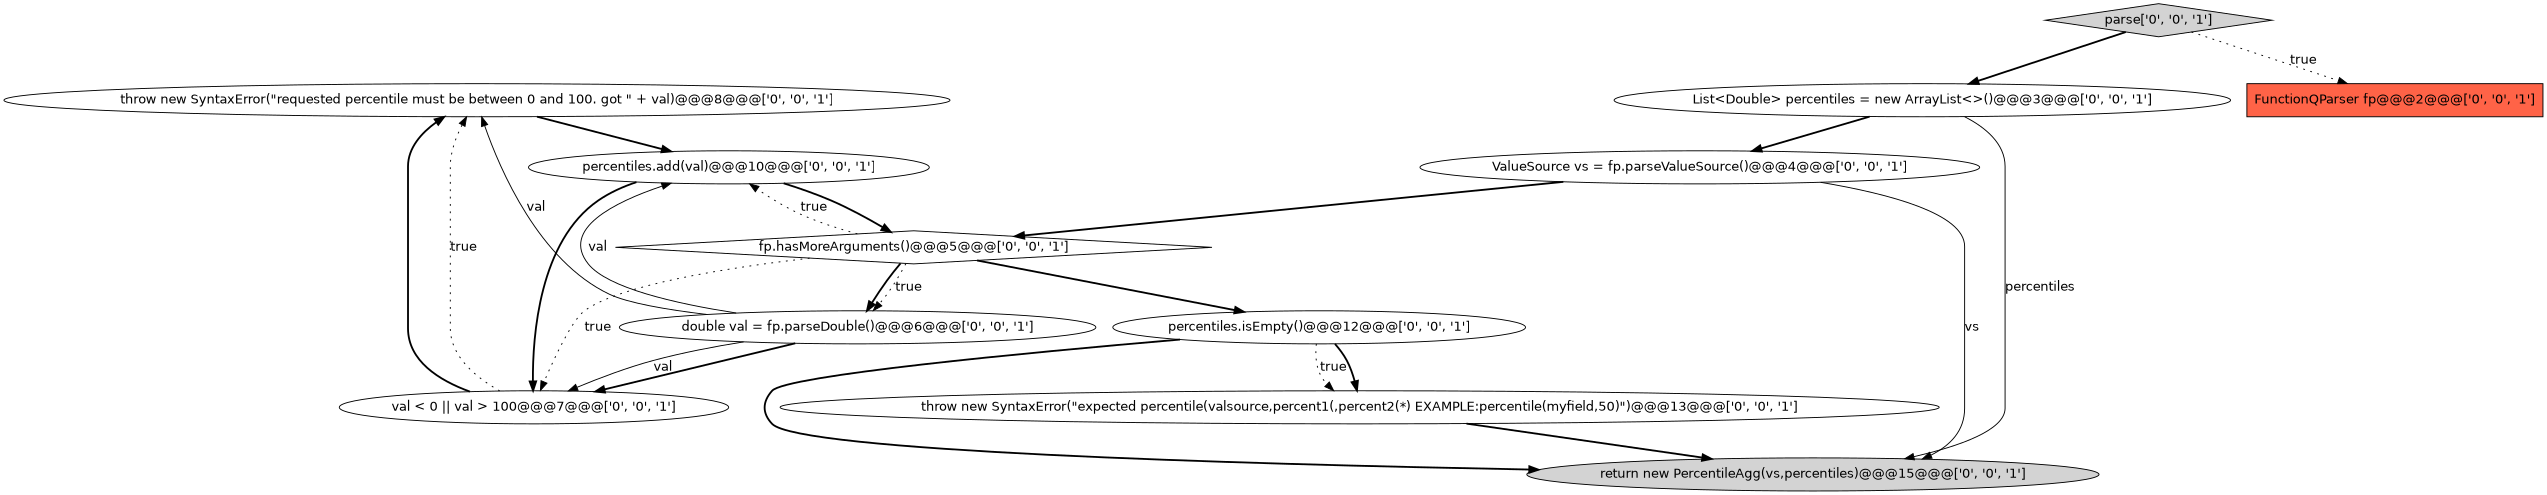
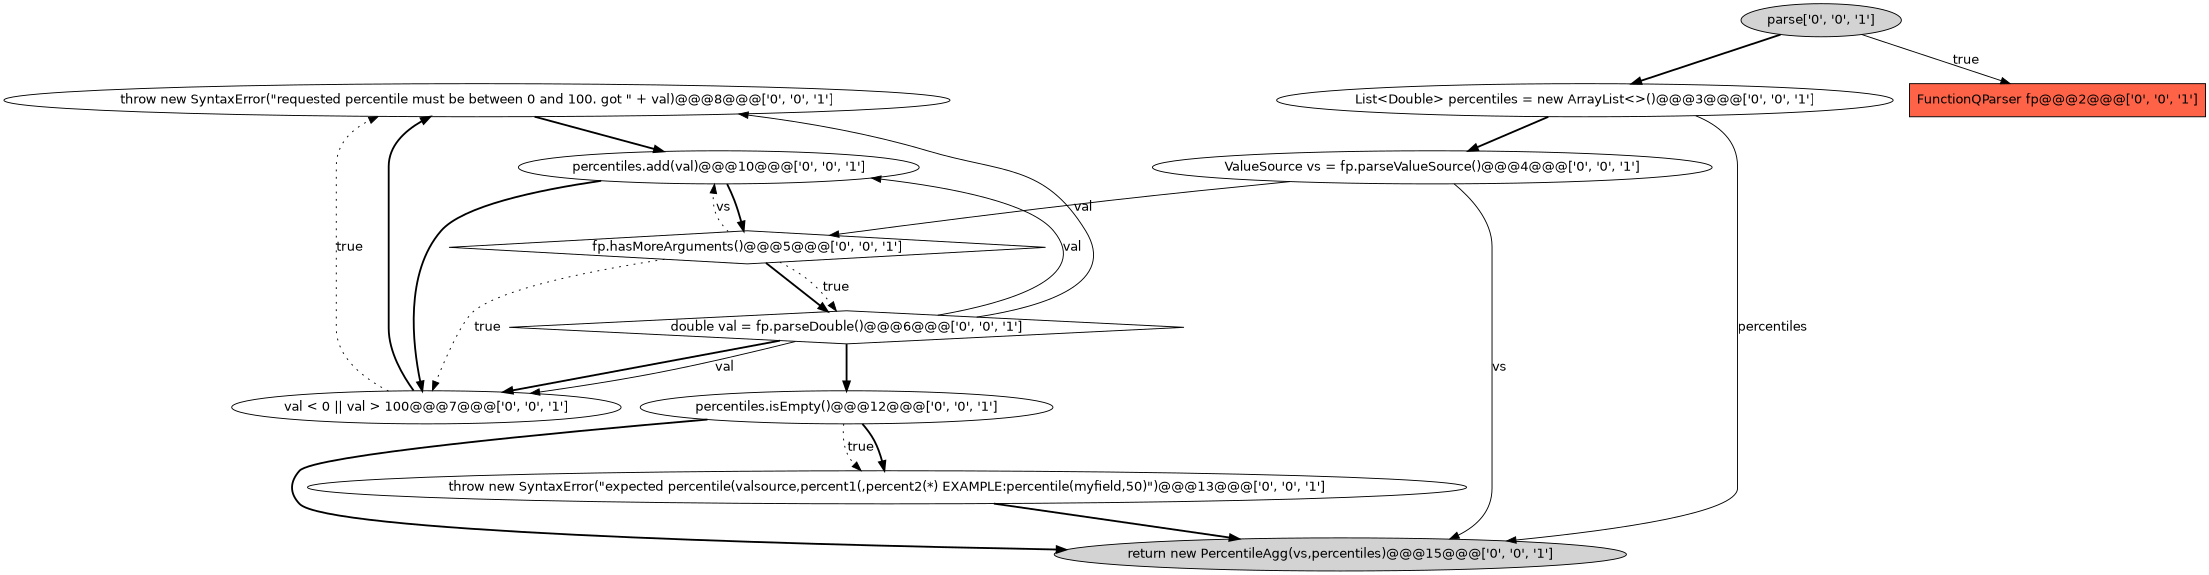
node "parse['0', '0', '1']": shape diamond -> ellipse
edge "parse['0', '0', '1']" -> "FunctionQParser fp@@@2@@@['0', '0', '1']": style dotted -> solid
edge "fp.hasMoreArguments()@@@5@@@['0', '0', '1']" -> "percentiles.add(val)@@@10@@@['0', '0', '1']": label "true" -> "vs"
edge "ValueSource vs = fp.parseValueSource()@@@4@@@['0', '0', '1']" -> "fp.hasMoreArguments()@@@5@@@['0', '0', '1']": style bold -> solid
edge "fp.hasMoreArguments()@@@5@@@['0', '0', '1']" -> "percentiles.isEmpty()@@@12@@@['0', '0', '1']": now "double val = fp.parseDouble()@@@6@@@['0', '0', '1']" -> "percentiles.isEmpty()@@@12@@@['0', '0', '1']"
node "double val = fp.parseDouble()@@@6@@@['0', '0', '1']": shape ellipse -> diamond
